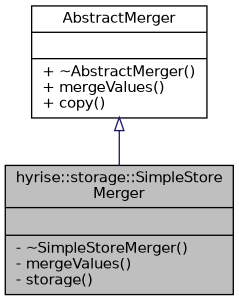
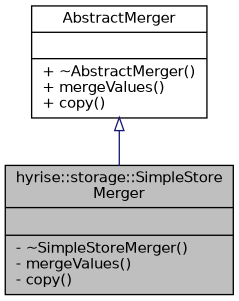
node "hyrise::storage::SimpleStore": text "- storage()" -> "- copy()"
